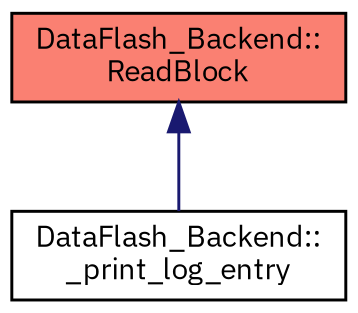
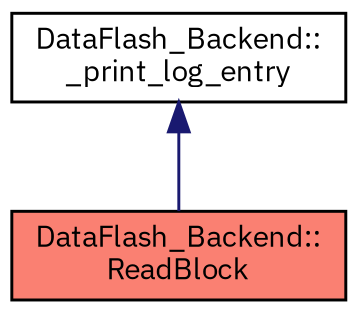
edge "DataFlash_Backend:: _print_log_entry" -> "DataFlash_Backend:: ReadBlock": reversed
